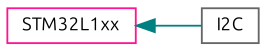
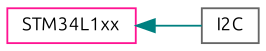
node "STM32L1xx": label "STM32L1xx" -> "STM34L1xx"
